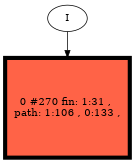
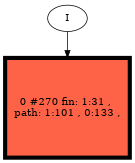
node "0 #270 fin: 1:31 , path: 1:106 , 0:133 ,": label "0 #270 fin: 1:31 , path: 1:106 , 0:133 ," -> "0 #270 fin: 1:31 , path: 1:101 , 0:133 ,"
